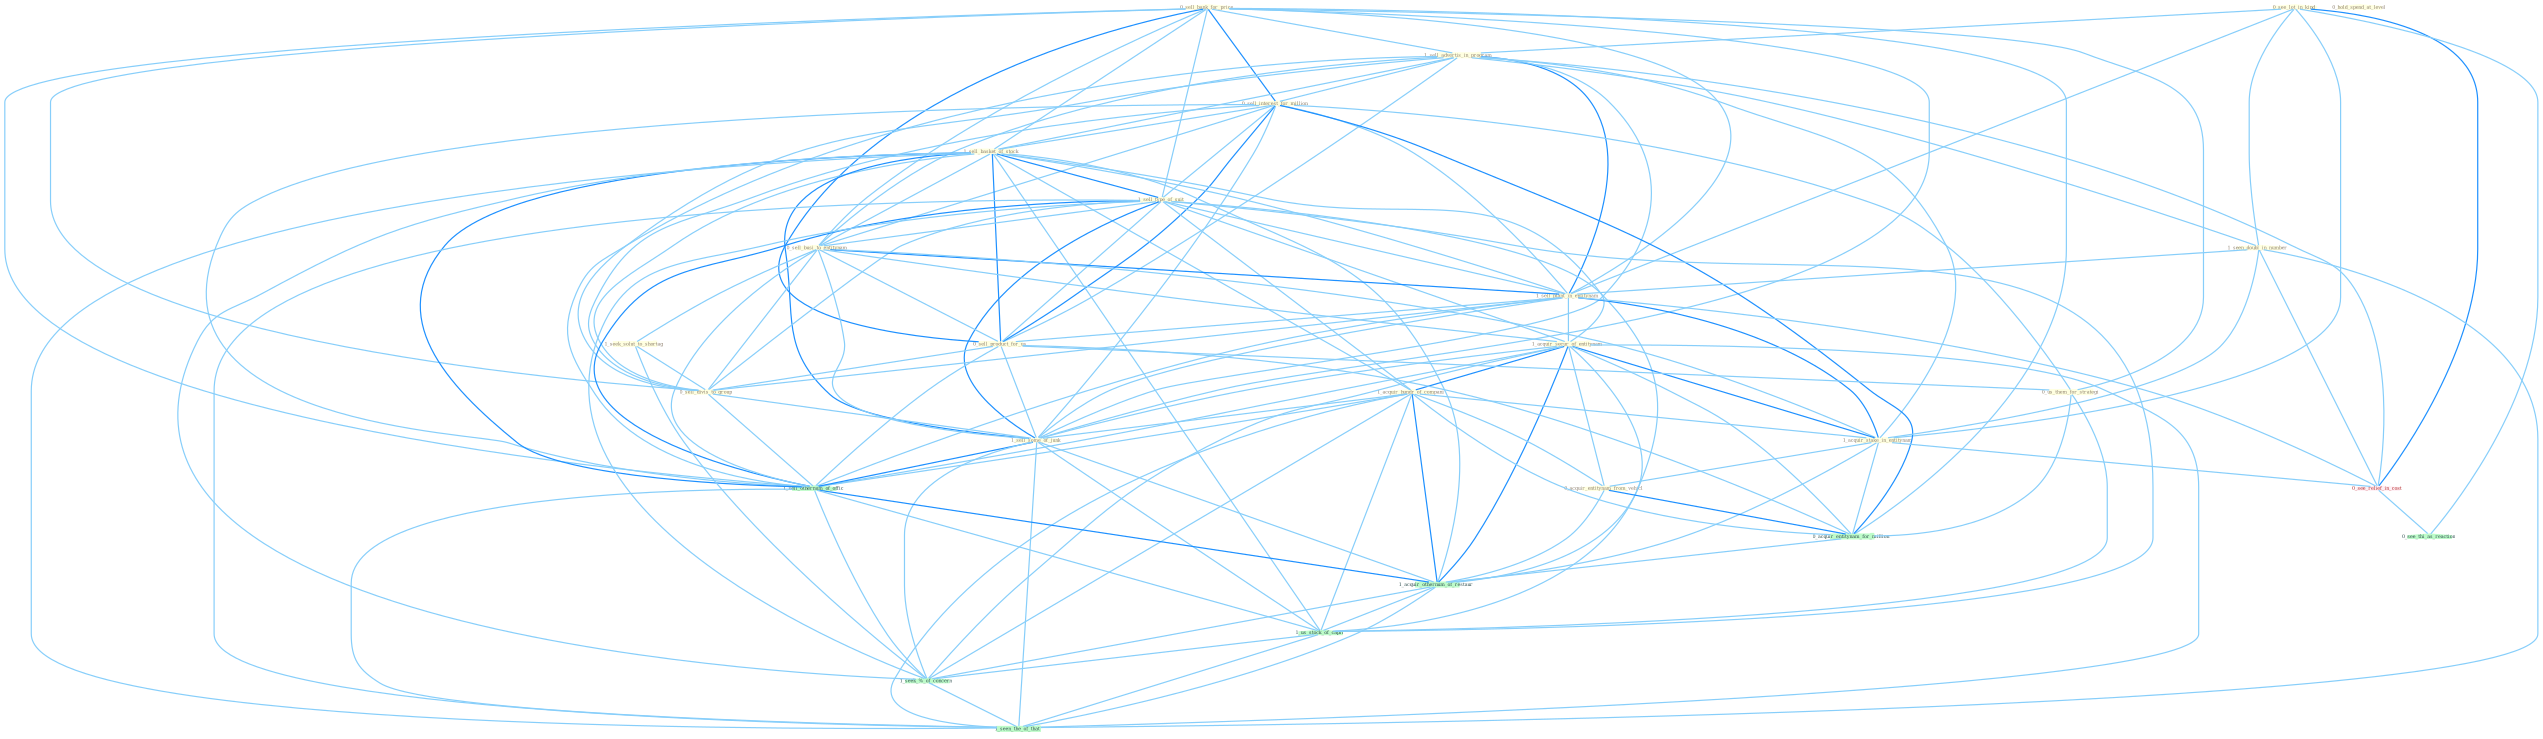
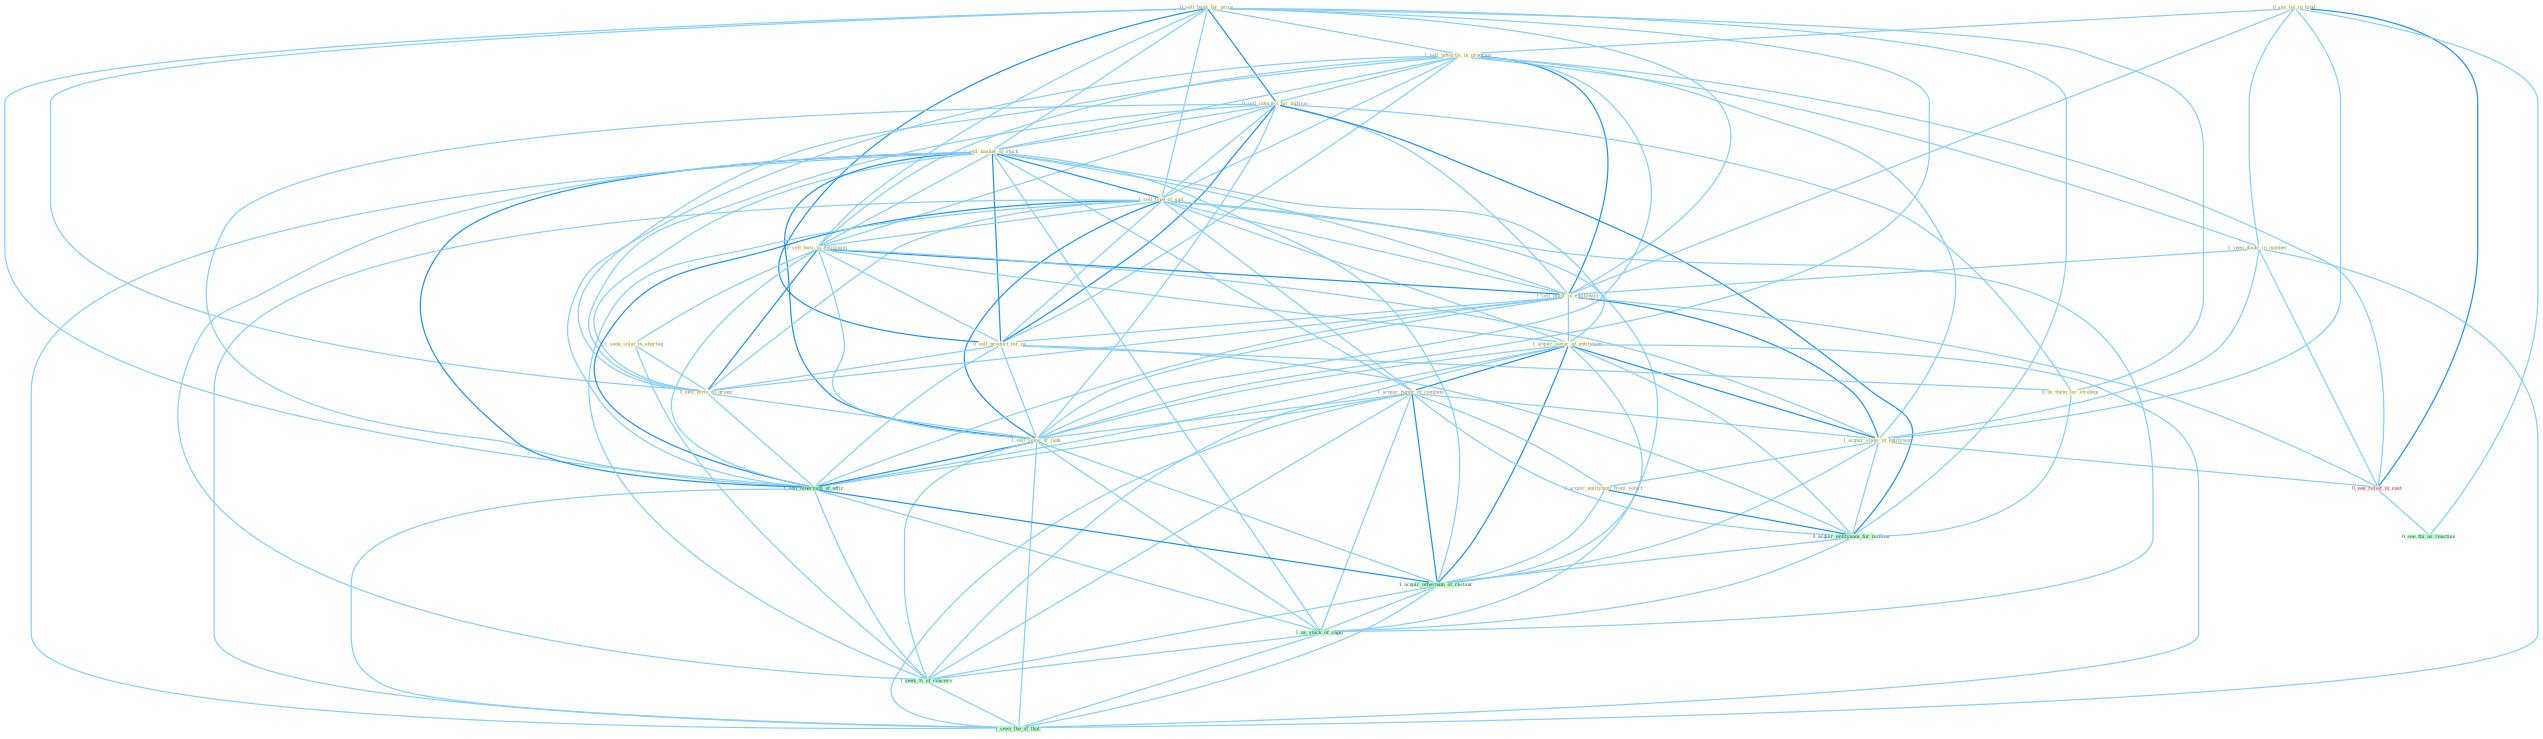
node "0_hold_spend_at_level": removed
edge "1_sell_advertis_in_program" -- "1_sell_type_of_suit": added
edge "0_sell_busi_to_entitynam" -- "0_sell_divis_to_group": color #87cefa -> #1e90ff
edge "1_acquir_secur_of_entitynam" -- "0_acquir_entitynam_from_vehicl": removed
edge "0_us_them_for_strategi" -- "1_us_stock_of_capit": now "0_acquir_entitynam_for_million" -- "1_us_stock_of_capit"
